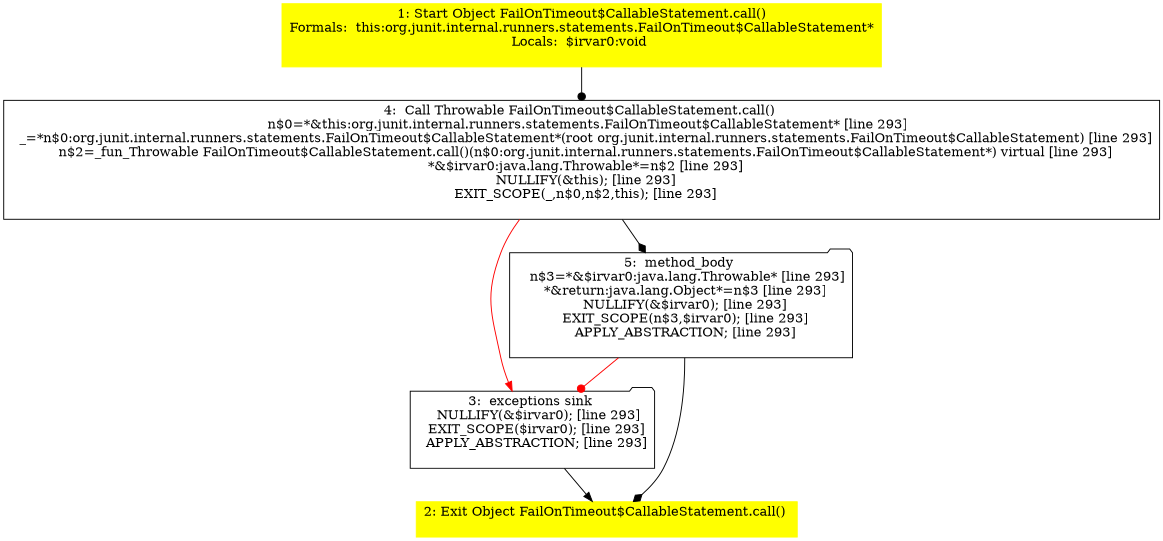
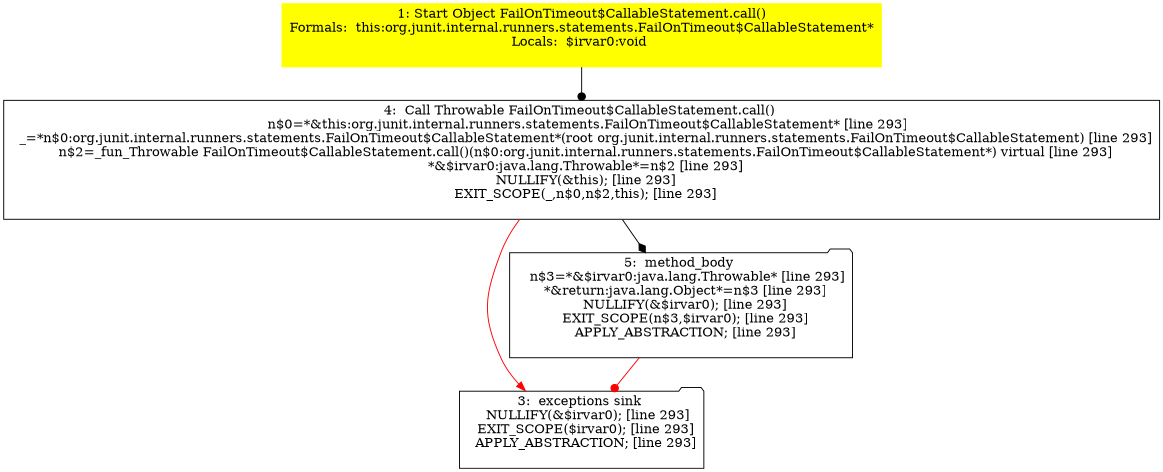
node "2: Exit Object FailOnTimeout$CallableStatement.call()": removed
